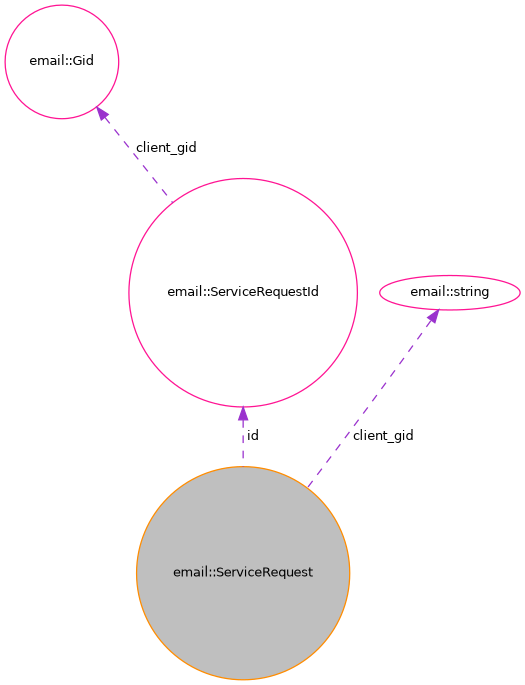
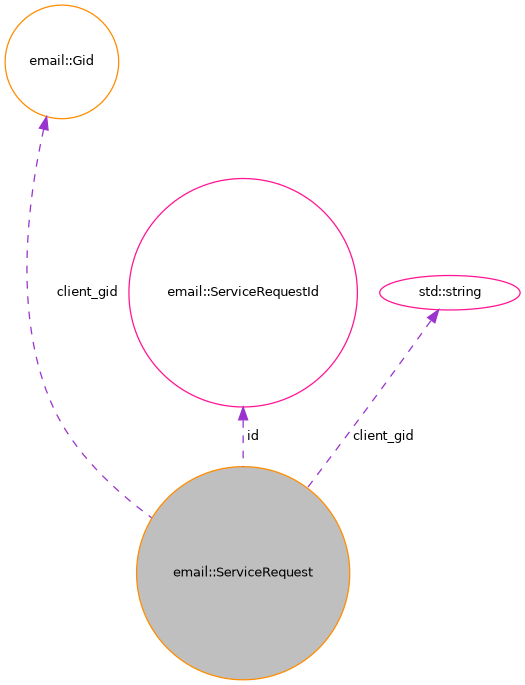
node "email::Gid": color deeppink -> darkorange
edge "email::ServiceRequestId" -> "email::Gid": now "email::ServiceRequest" -> "email::Gid"
node "email::string": label "email::string" -> "std::string"
